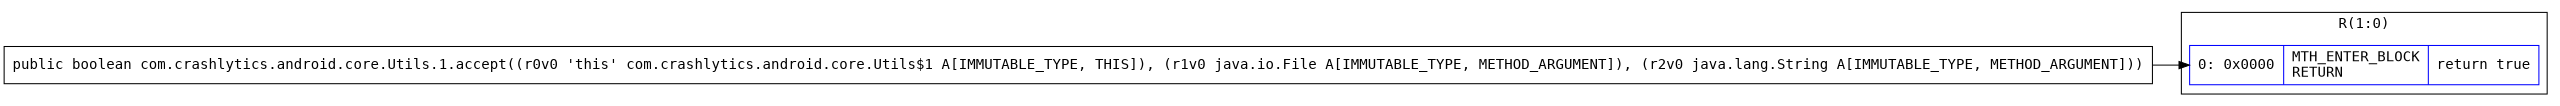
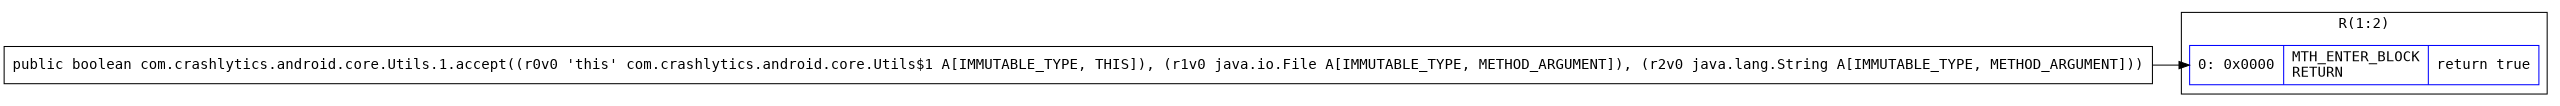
cluster "R(1:0)": label "R(1:0)" -> "R(1:2)"
